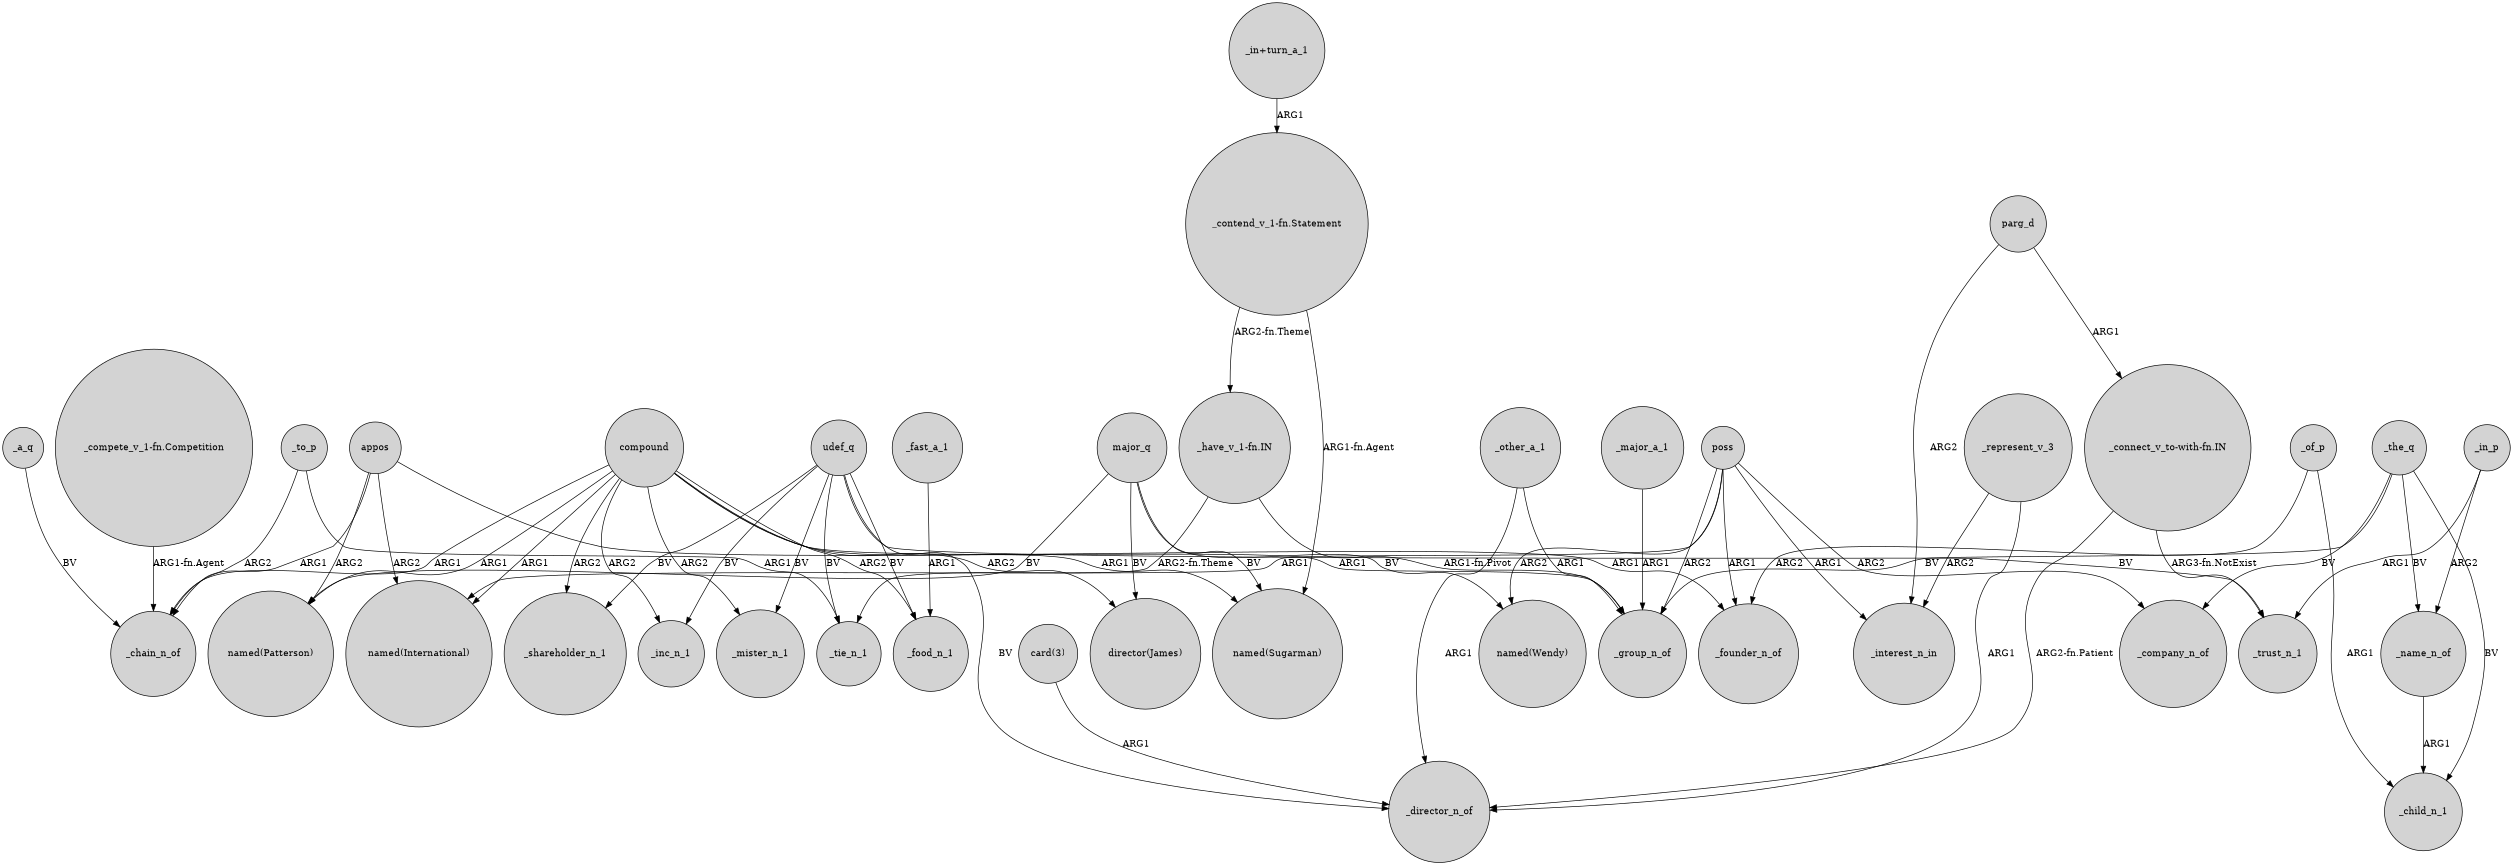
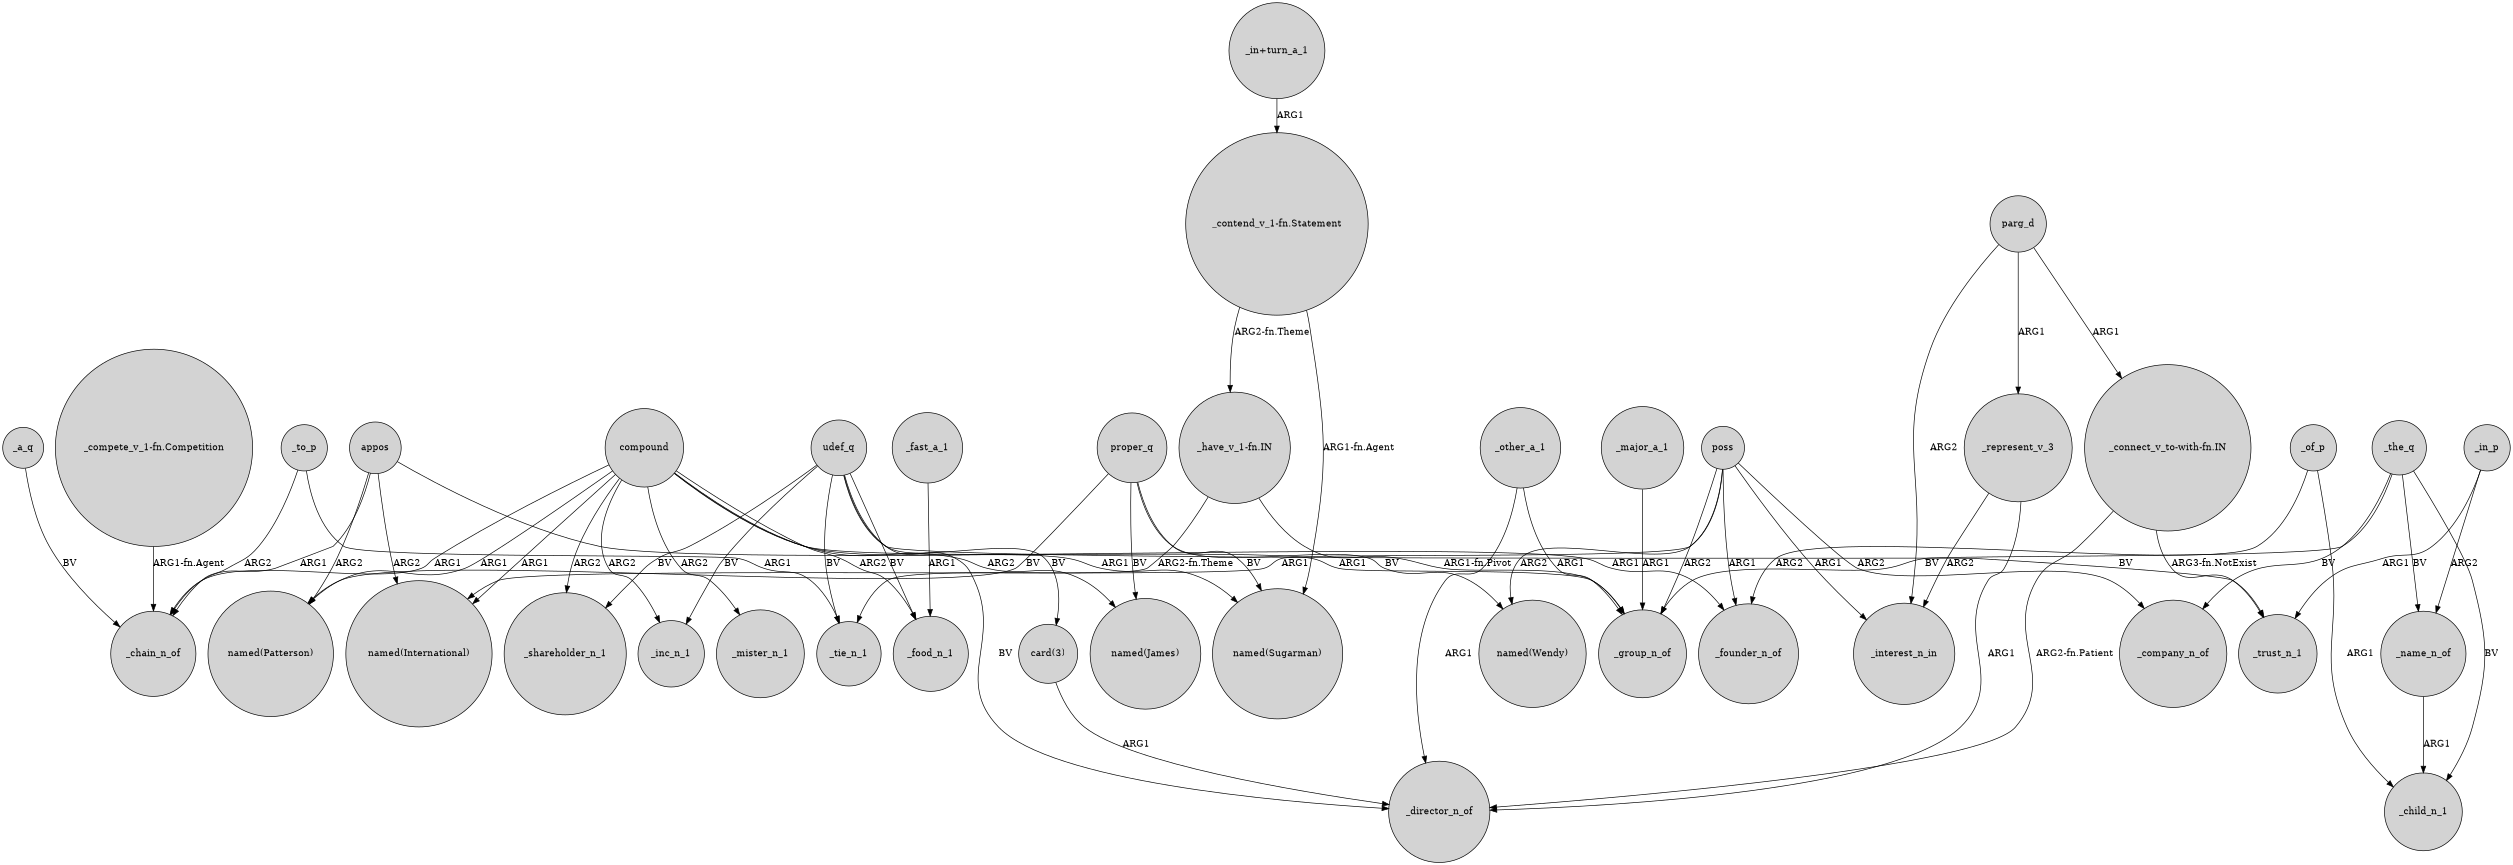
edge "parg_d" -> "_represent_v_3": added, label "ARG1"
node "major_q": label "major_q" -> "proper_q"
edge "udef_q" -> "_mister_n_1": now "udef_q" -> "card(3)"
node "director(James)": label "director(James)" -> "named(James)"
